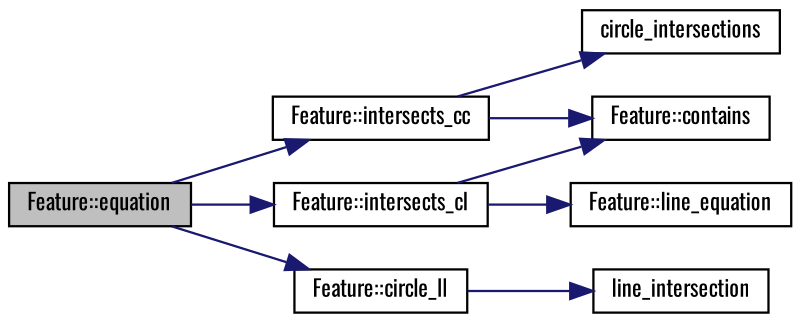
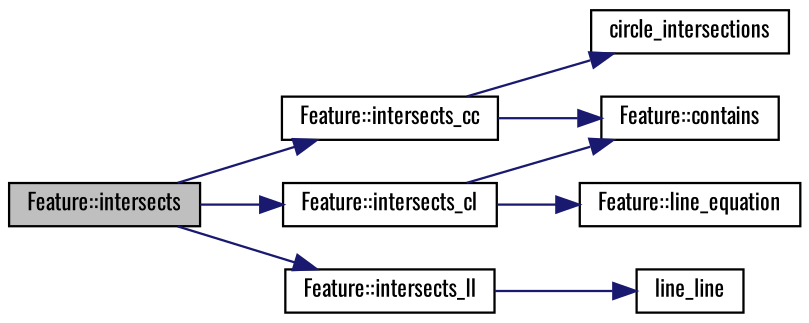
node "Feature::equation": label "Feature::equation" -> "Feature::intersects"
node "Feature::circle_ll": label "Feature::circle_ll" -> "Feature::intersects_ll"
node "line_intersection": label "line_intersection" -> "line_line"
